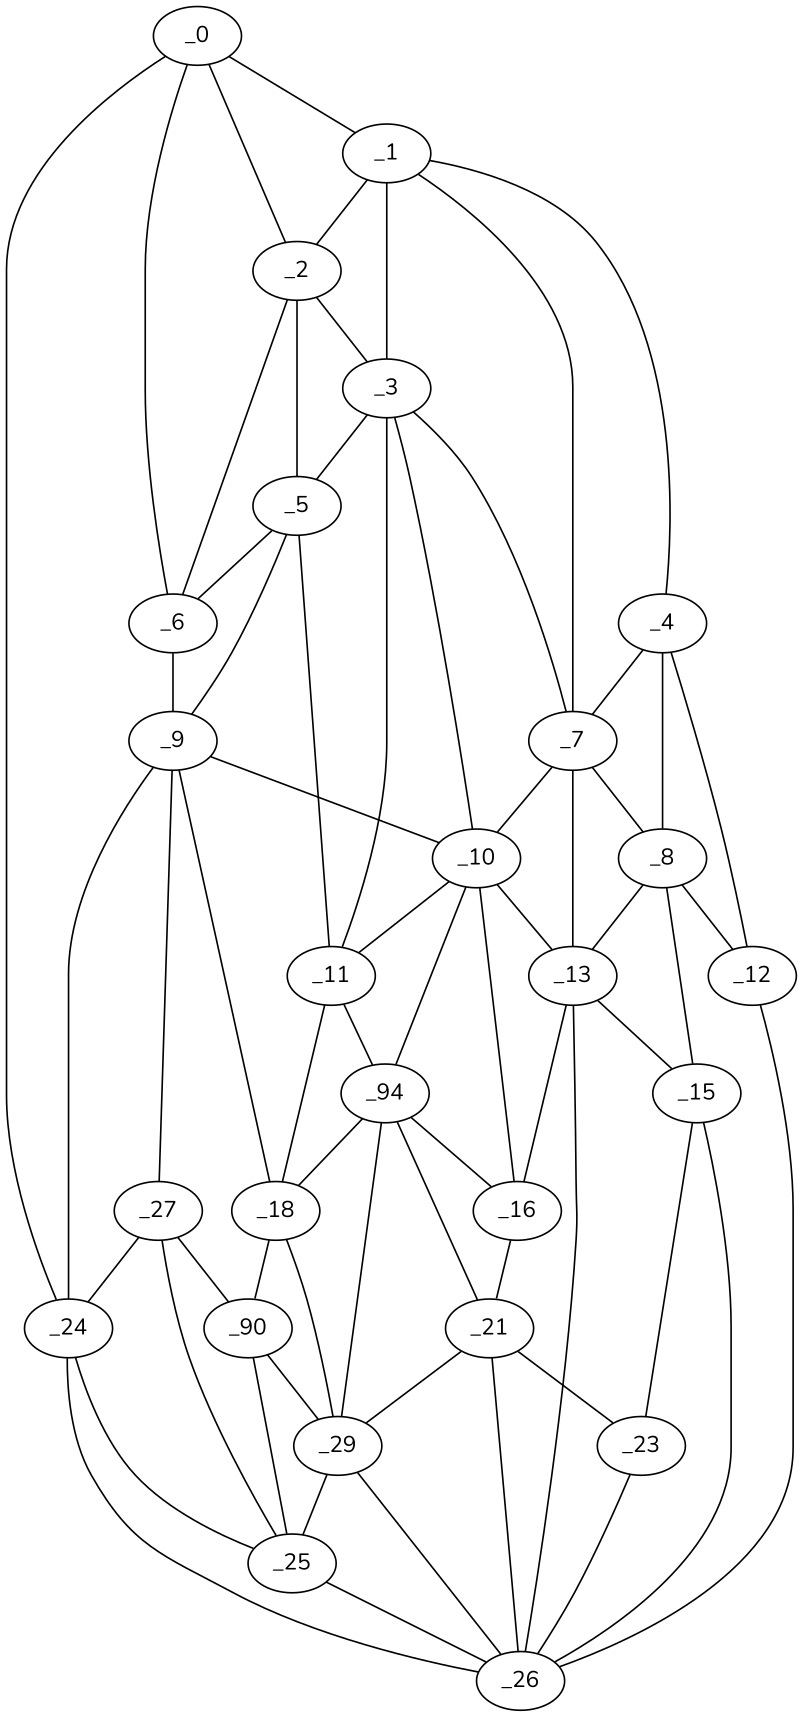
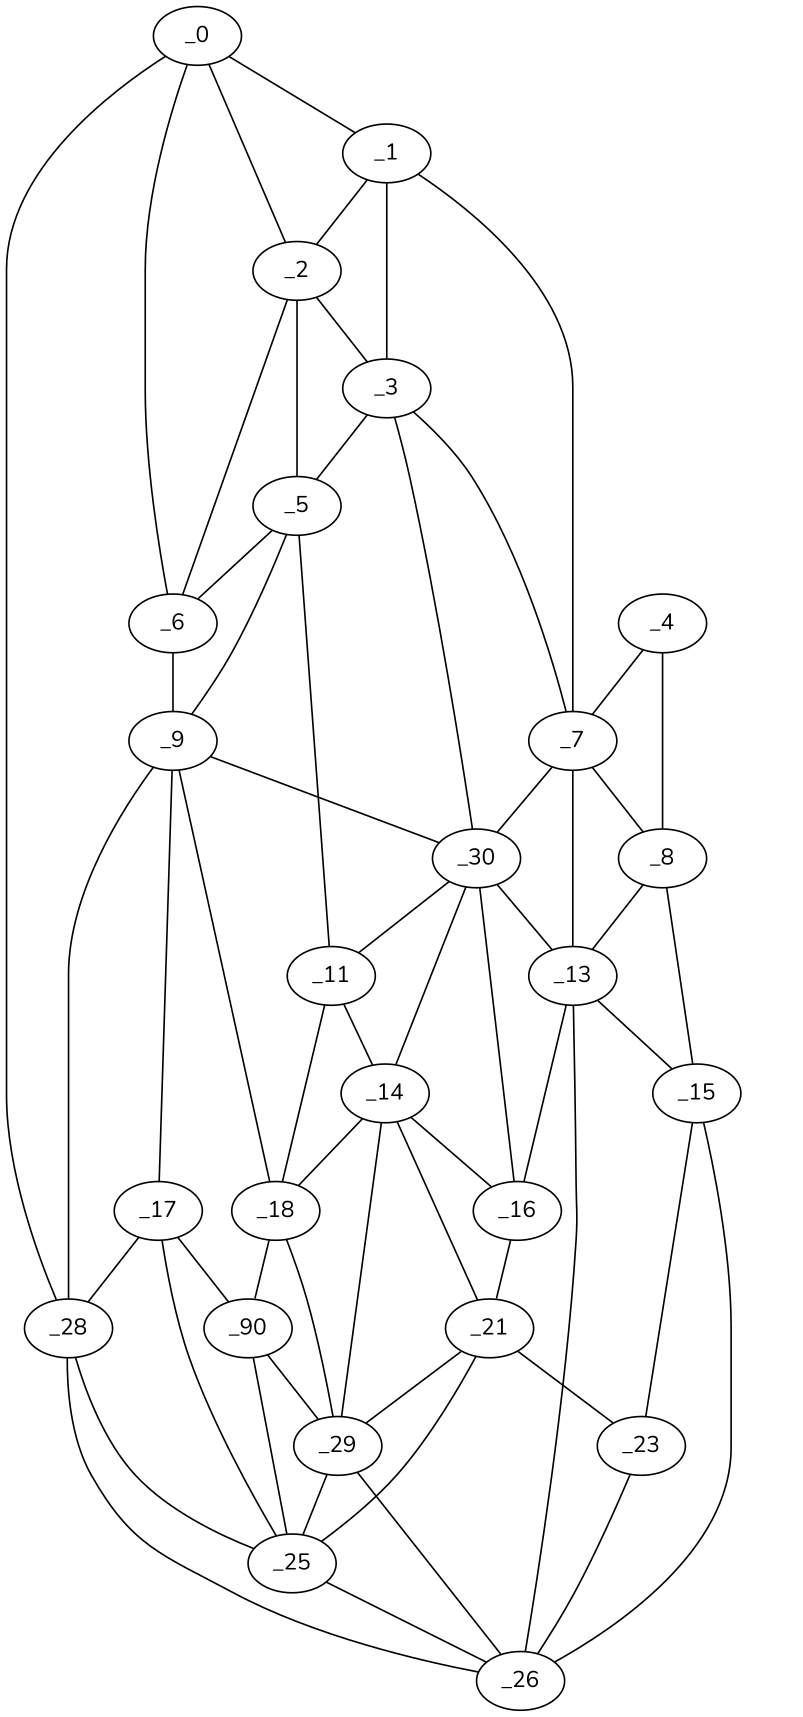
edge "_1" -- "_4": removed
edge "_3" -- "_11": removed
node "_10": label "_10" -> "_30"
node "_12": removed
node "_94": label "_94" -> "_14"
node "_27": label "_27" -> "_17"
node "_24": label "_24" -> "_28"
edge "_21" -- "_26": now "_21" -- "_25"
